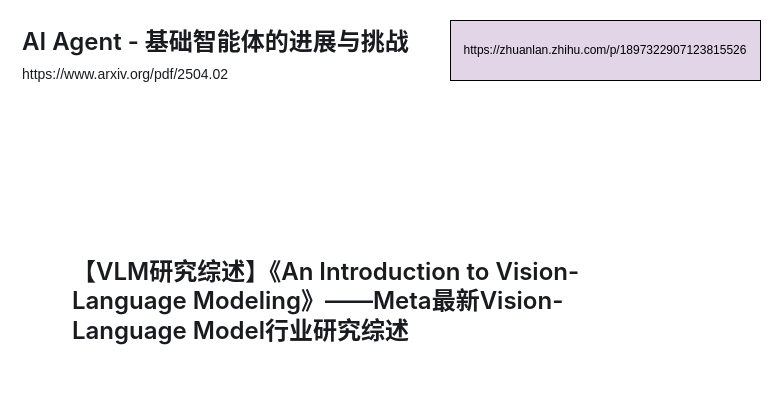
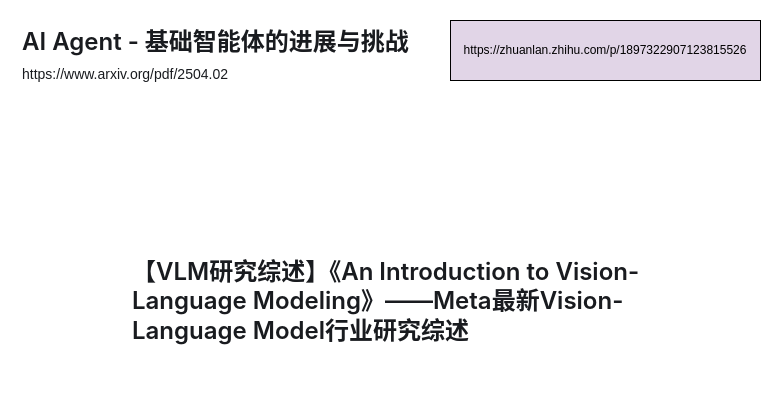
node "【VLM研究综述】《An Introduction to Vision-Language Modeling》——Meta最新Vision-Language Model行业研究综述": moved (351, 316) -> (411, 316)
